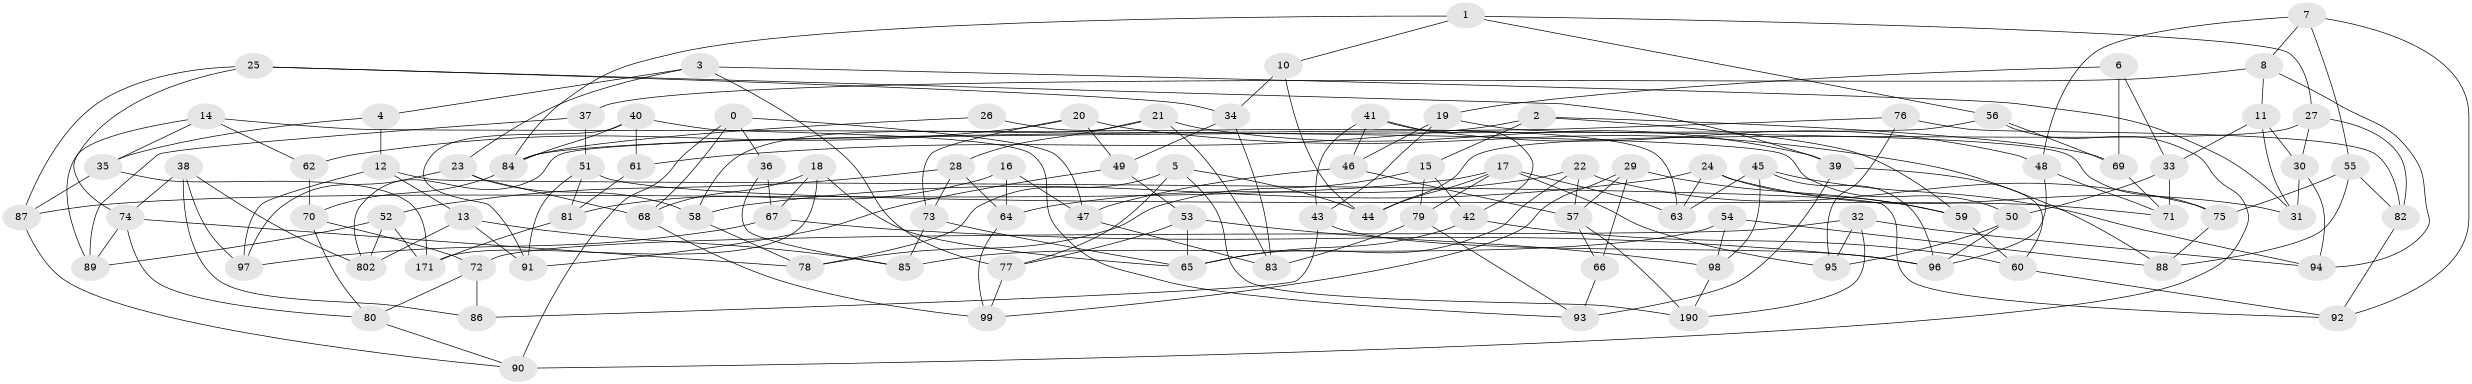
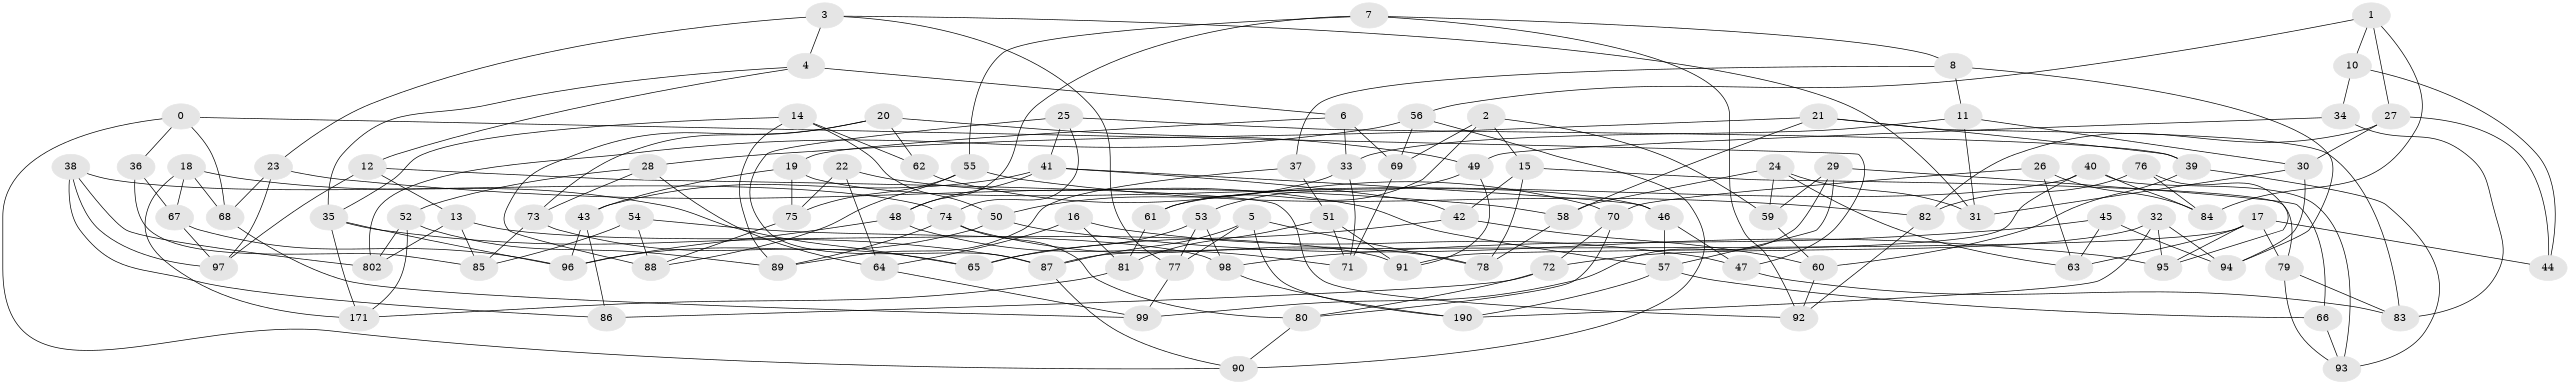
edge "25" -- "34": now "25" -- "41"
edge "4" -- "6": added
edge "5" -- "44": now "5" -- "87"
edge "84" -- "70": now "26" -- "70"
edge "45" -- "96": now "35" -- "96"
edge "22" -- "65": removed
